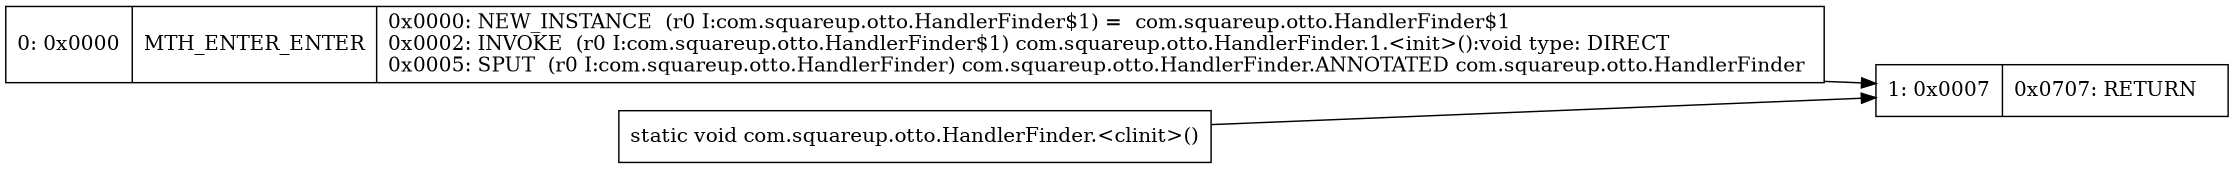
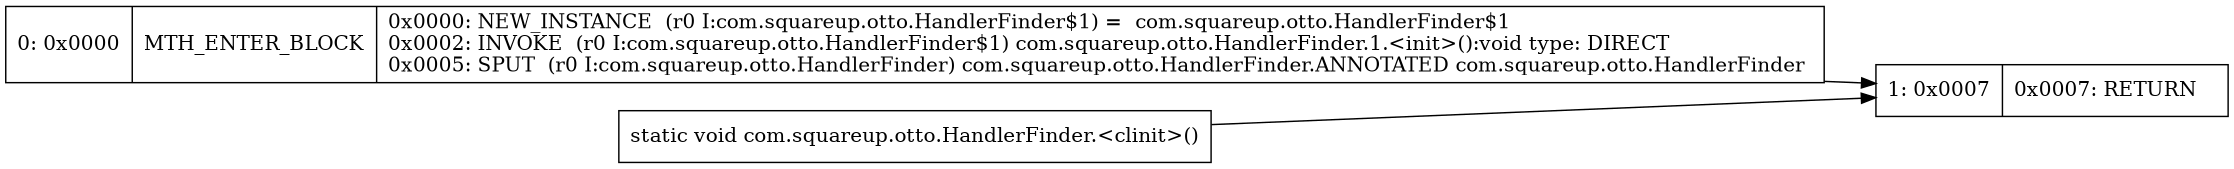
node "0: 0x0000": text "MTH_ENTER_ENTER" -> "MTH_ENTER_BLOCK"
node "1: 0x0007": text "0x0707: RETURN" -> "0x0007: RETURN"
